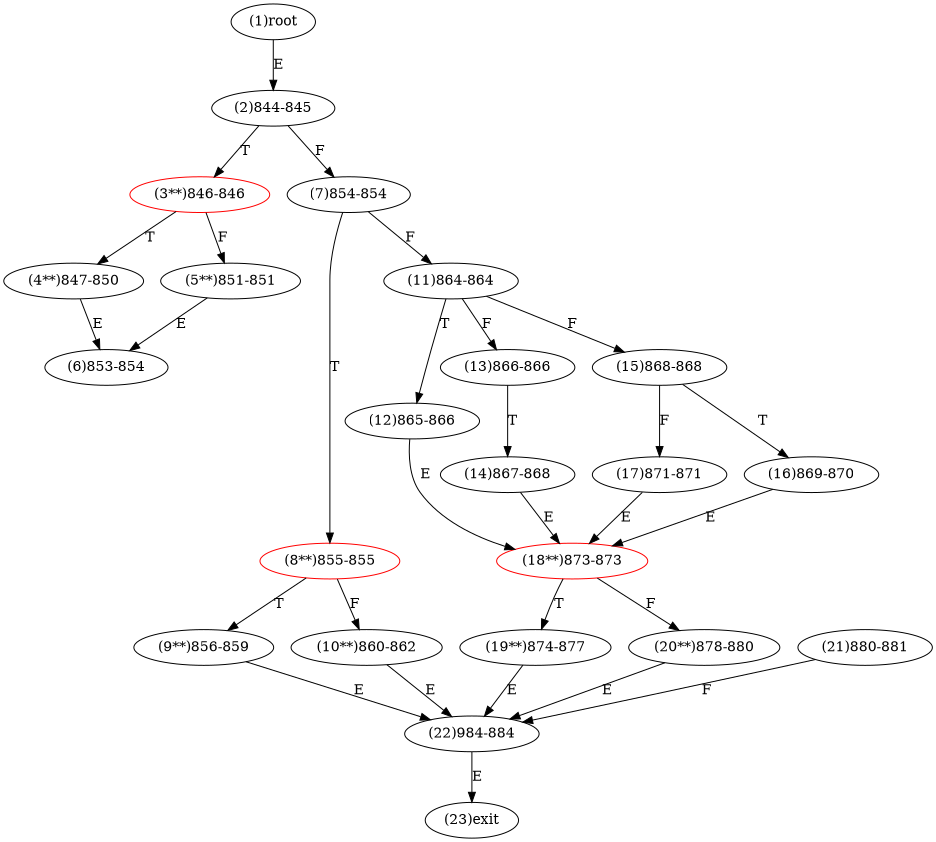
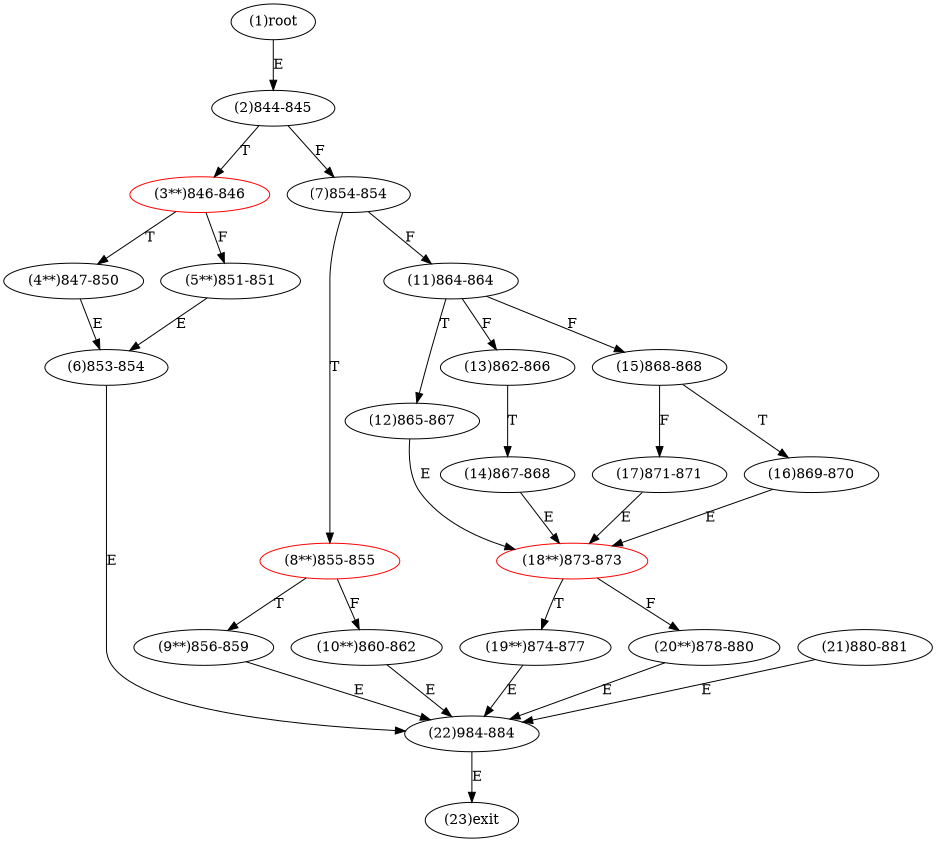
node "(13)866-866": label "(13)866-866" -> "(13)862-866"
node "(12)865-866": label "(12)865-866" -> "(12)865-867"
edge "(6)853-854" -> "(22)984-884": added, label "E"
edge "(21)880-881" -> "(22)984-884": label "F" -> "E"
